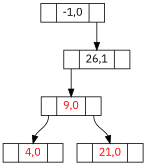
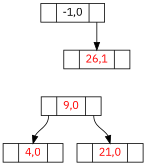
node "26,1": fontcolor black -> red
edge "26,1" -> "9,0": removed
